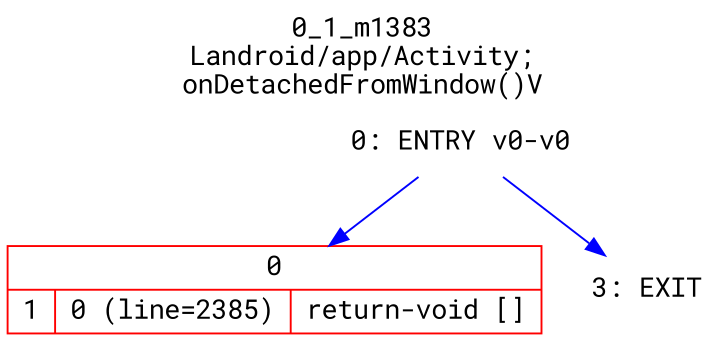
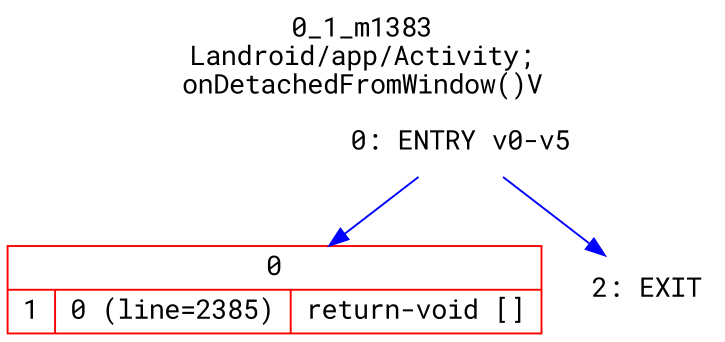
node "0: ENTRY v0-v0": label "0: ENTRY v0-v0" -> "0: ENTRY v0-v5"
node "3: EXIT": label "3: EXIT" -> "2: EXIT"
